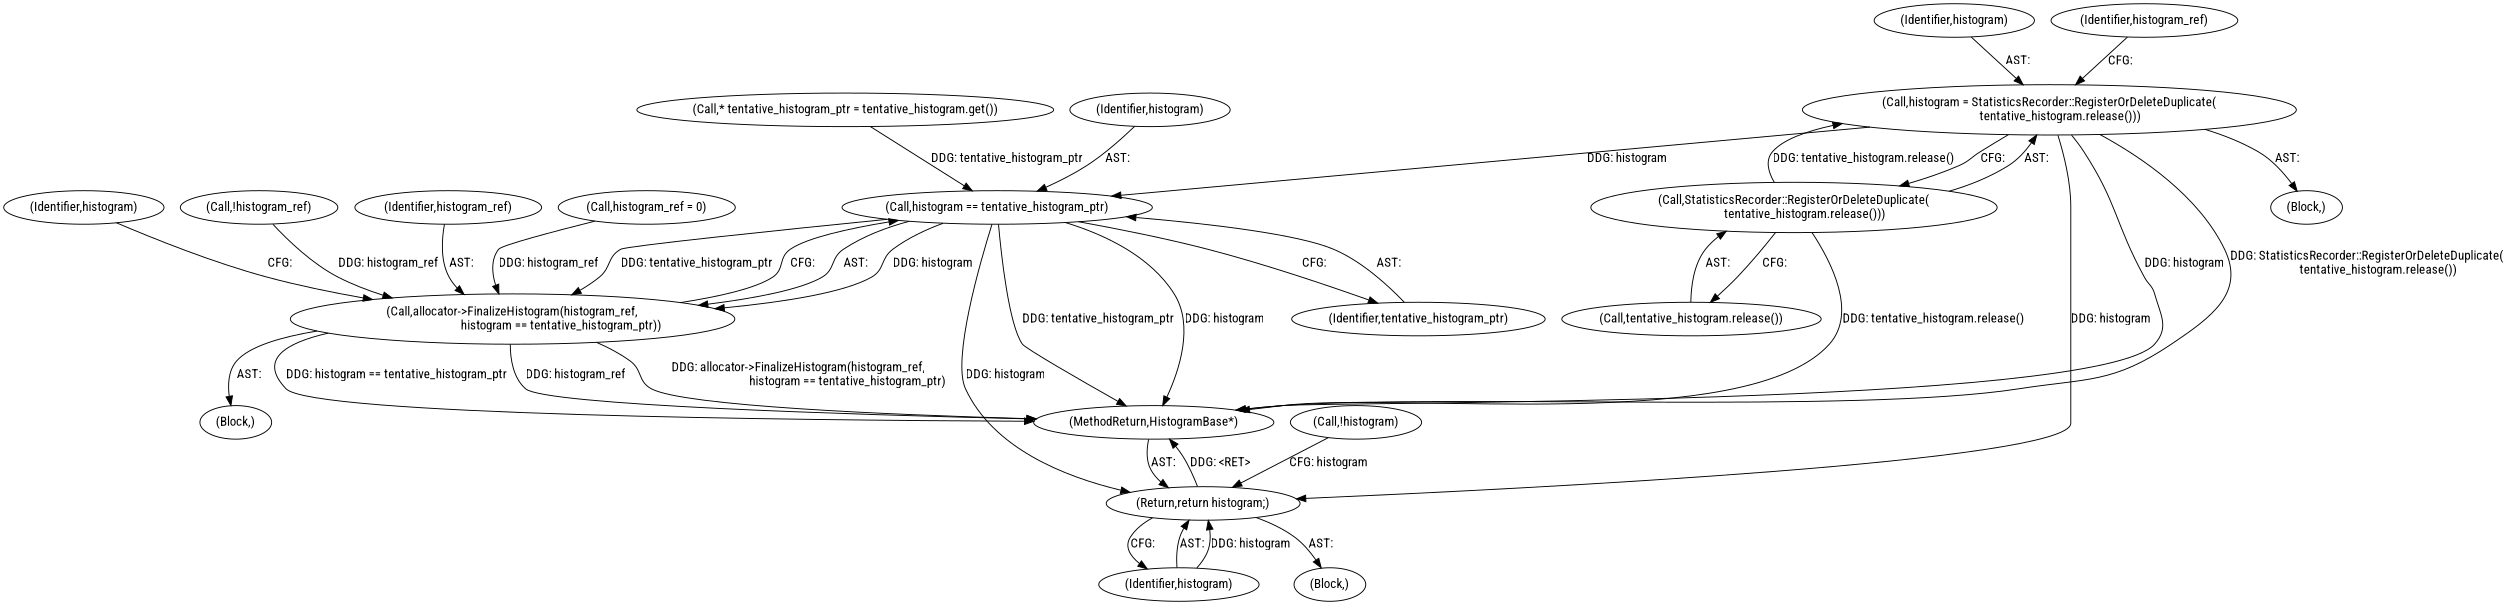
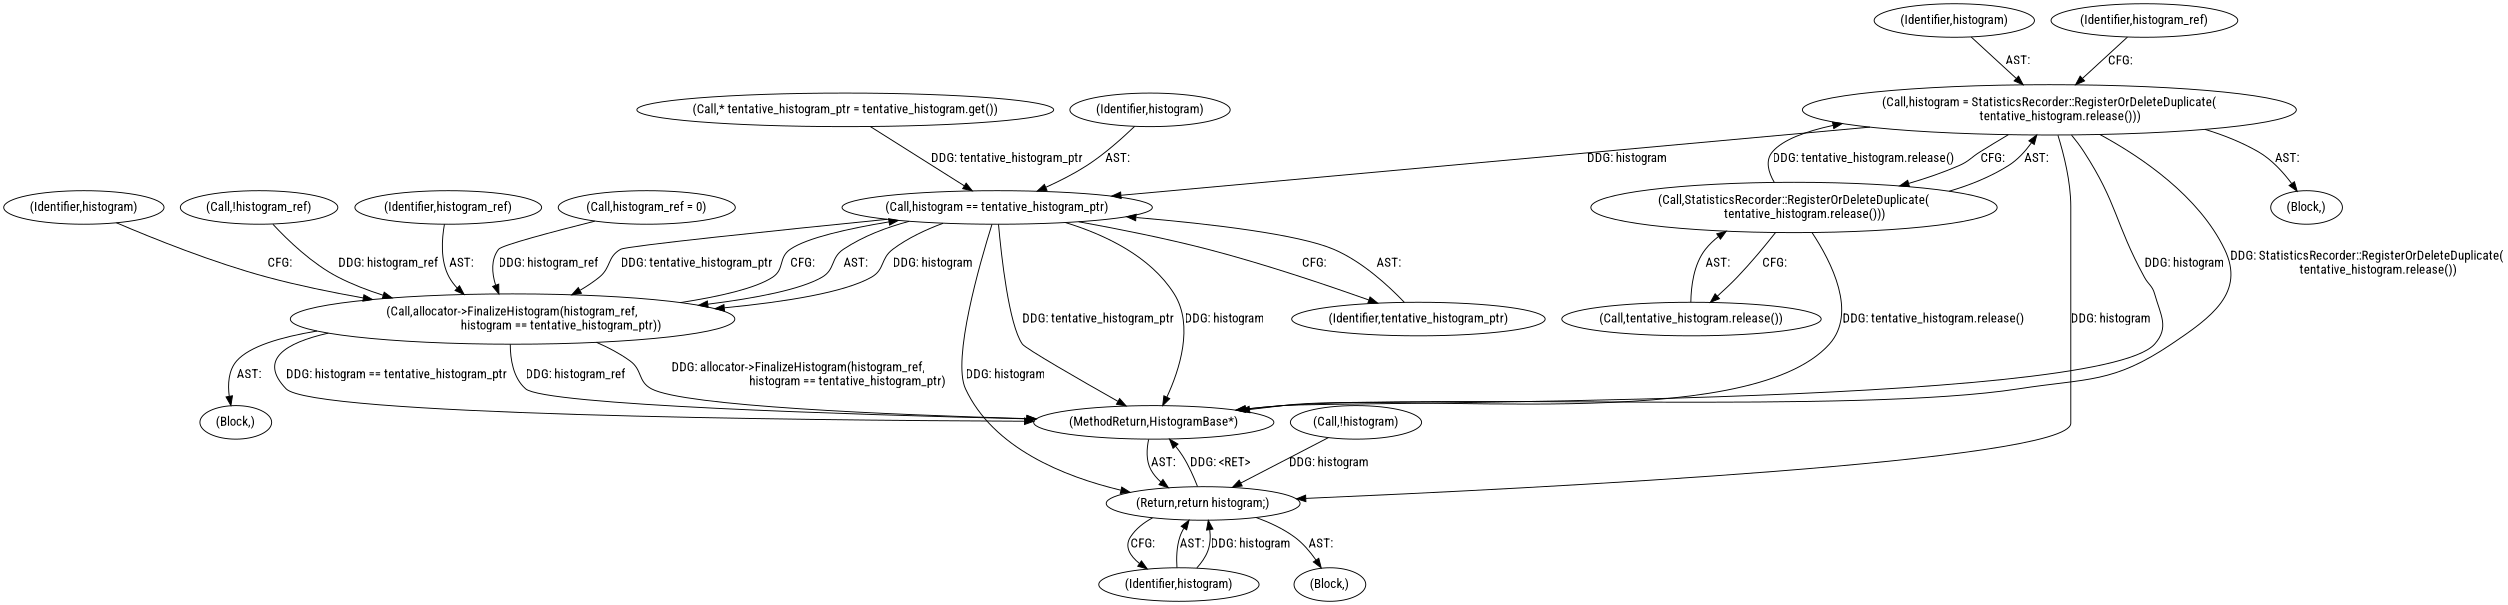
edge "(Call,!histogram)" -> "(Return,return histogram;)": label "CFG: histogram" -> "DDG: histogram"
